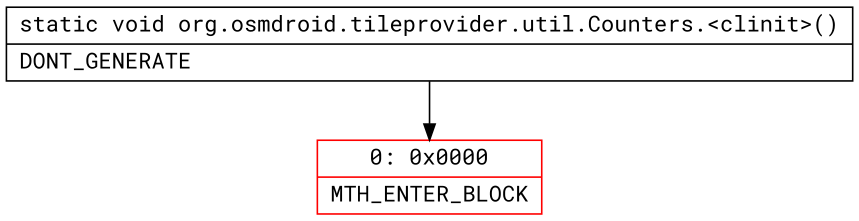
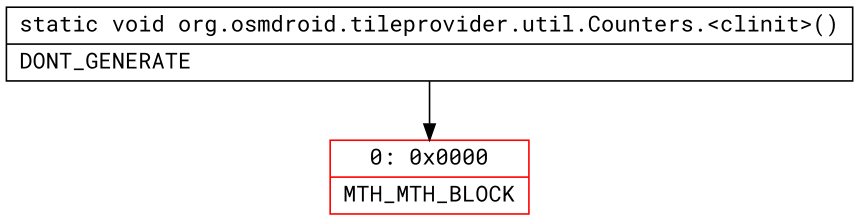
node "0: 0x0000": text "MTH_ENTER_BLOCK" -> "MTH_MTH_BLOCK"
